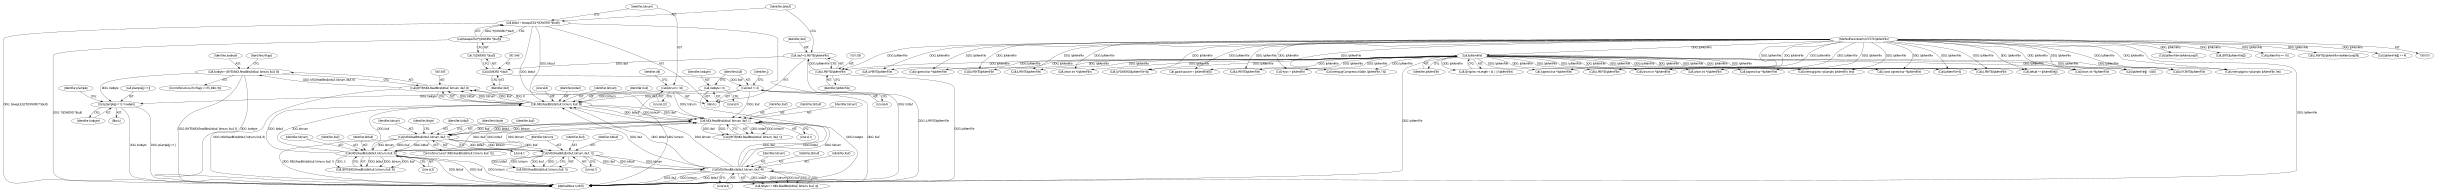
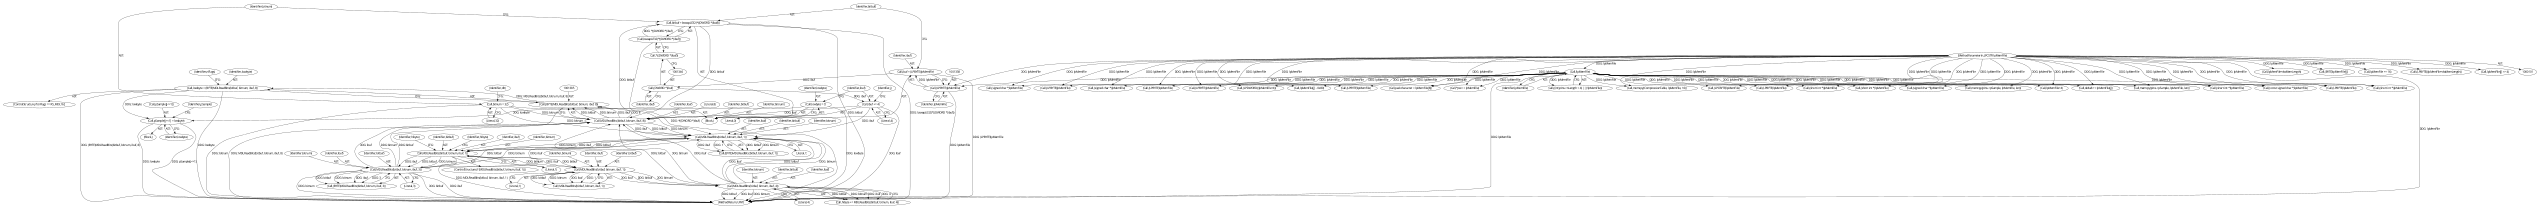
edge "(Call,*((DWORD *)ibuf))" -> "(Call,(DWORD *)ibuf)": now "(Call,*((DWORD *)ibuf))" -> "1001346"
